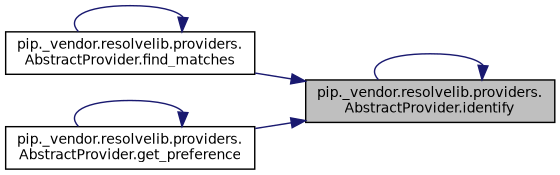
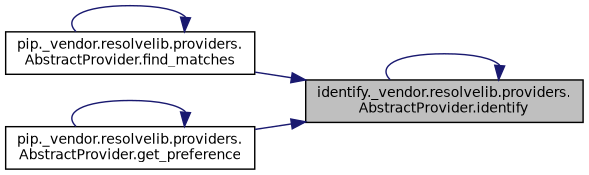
node "pip._vendor.resolvelib.providers. AbstractProvider.identify": label "pip._vendor.resolvelib.providers. AbstractProvider.identify" -> "identify._vendor.resolvelib.providers. AbstractProvider.identify"
